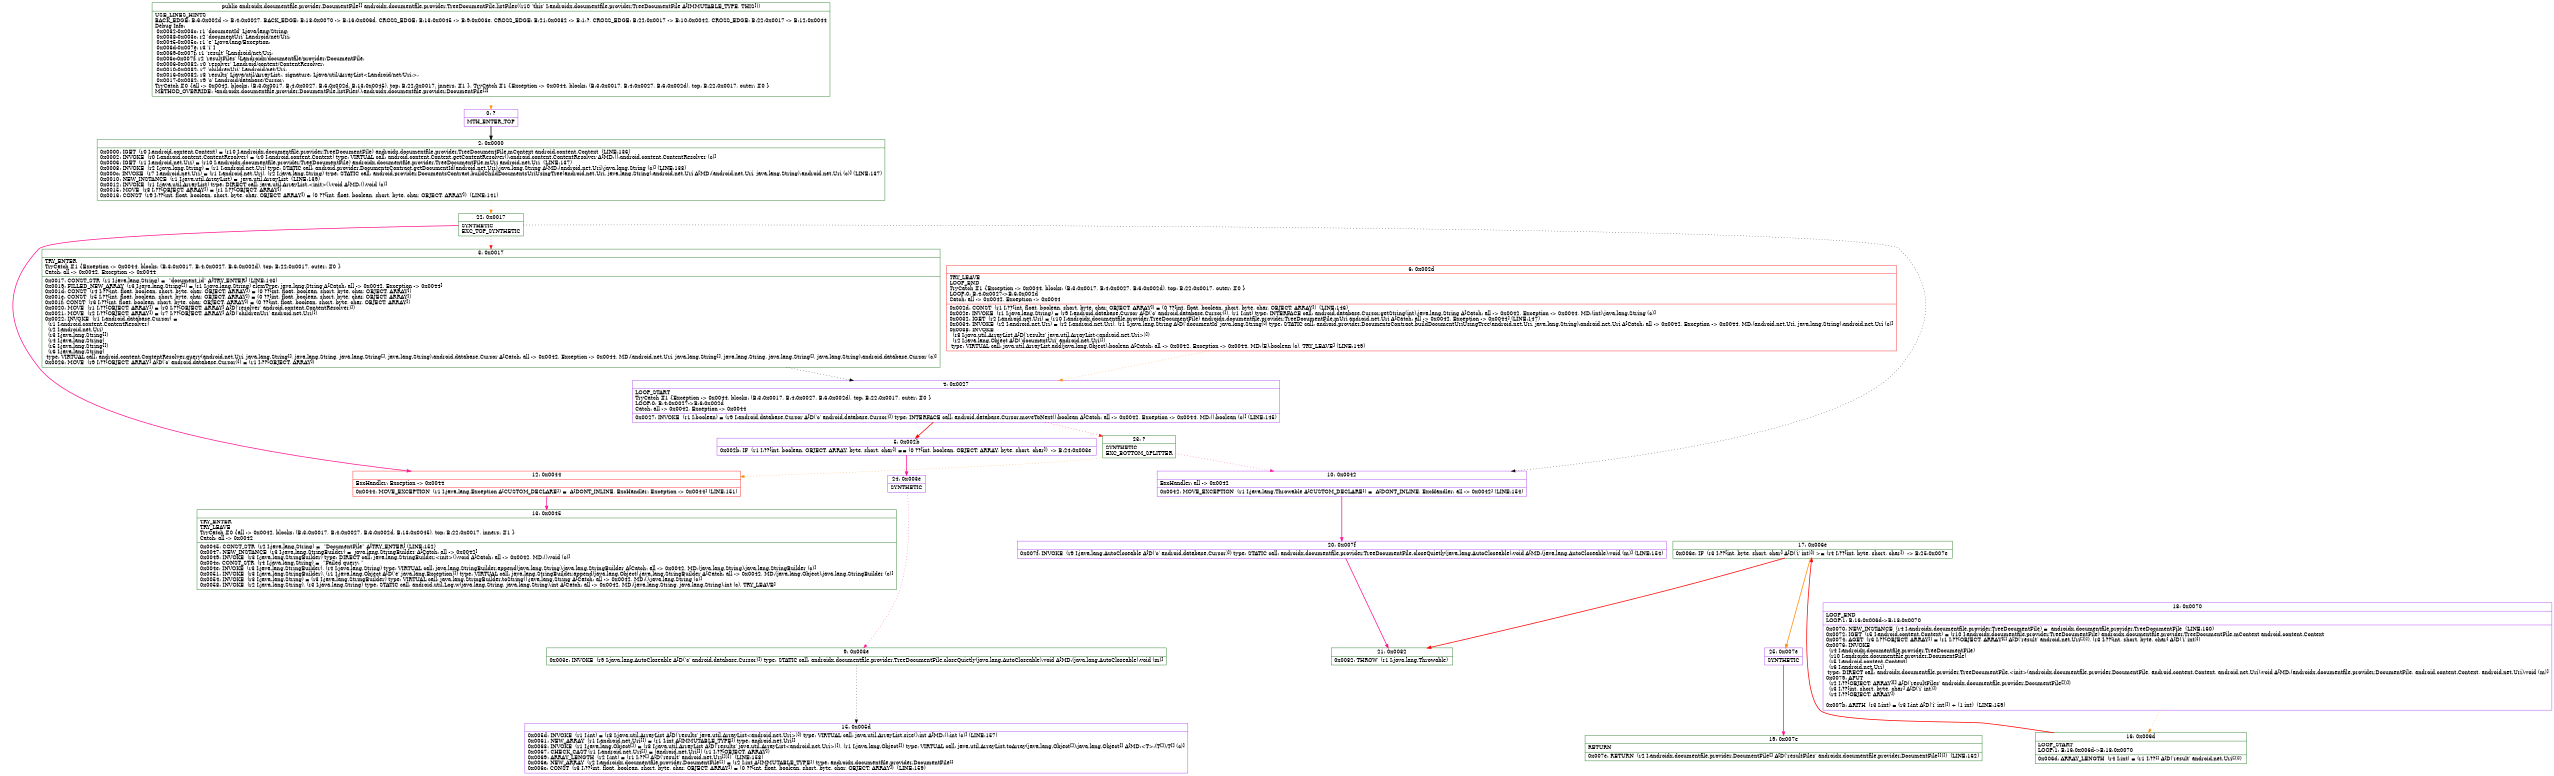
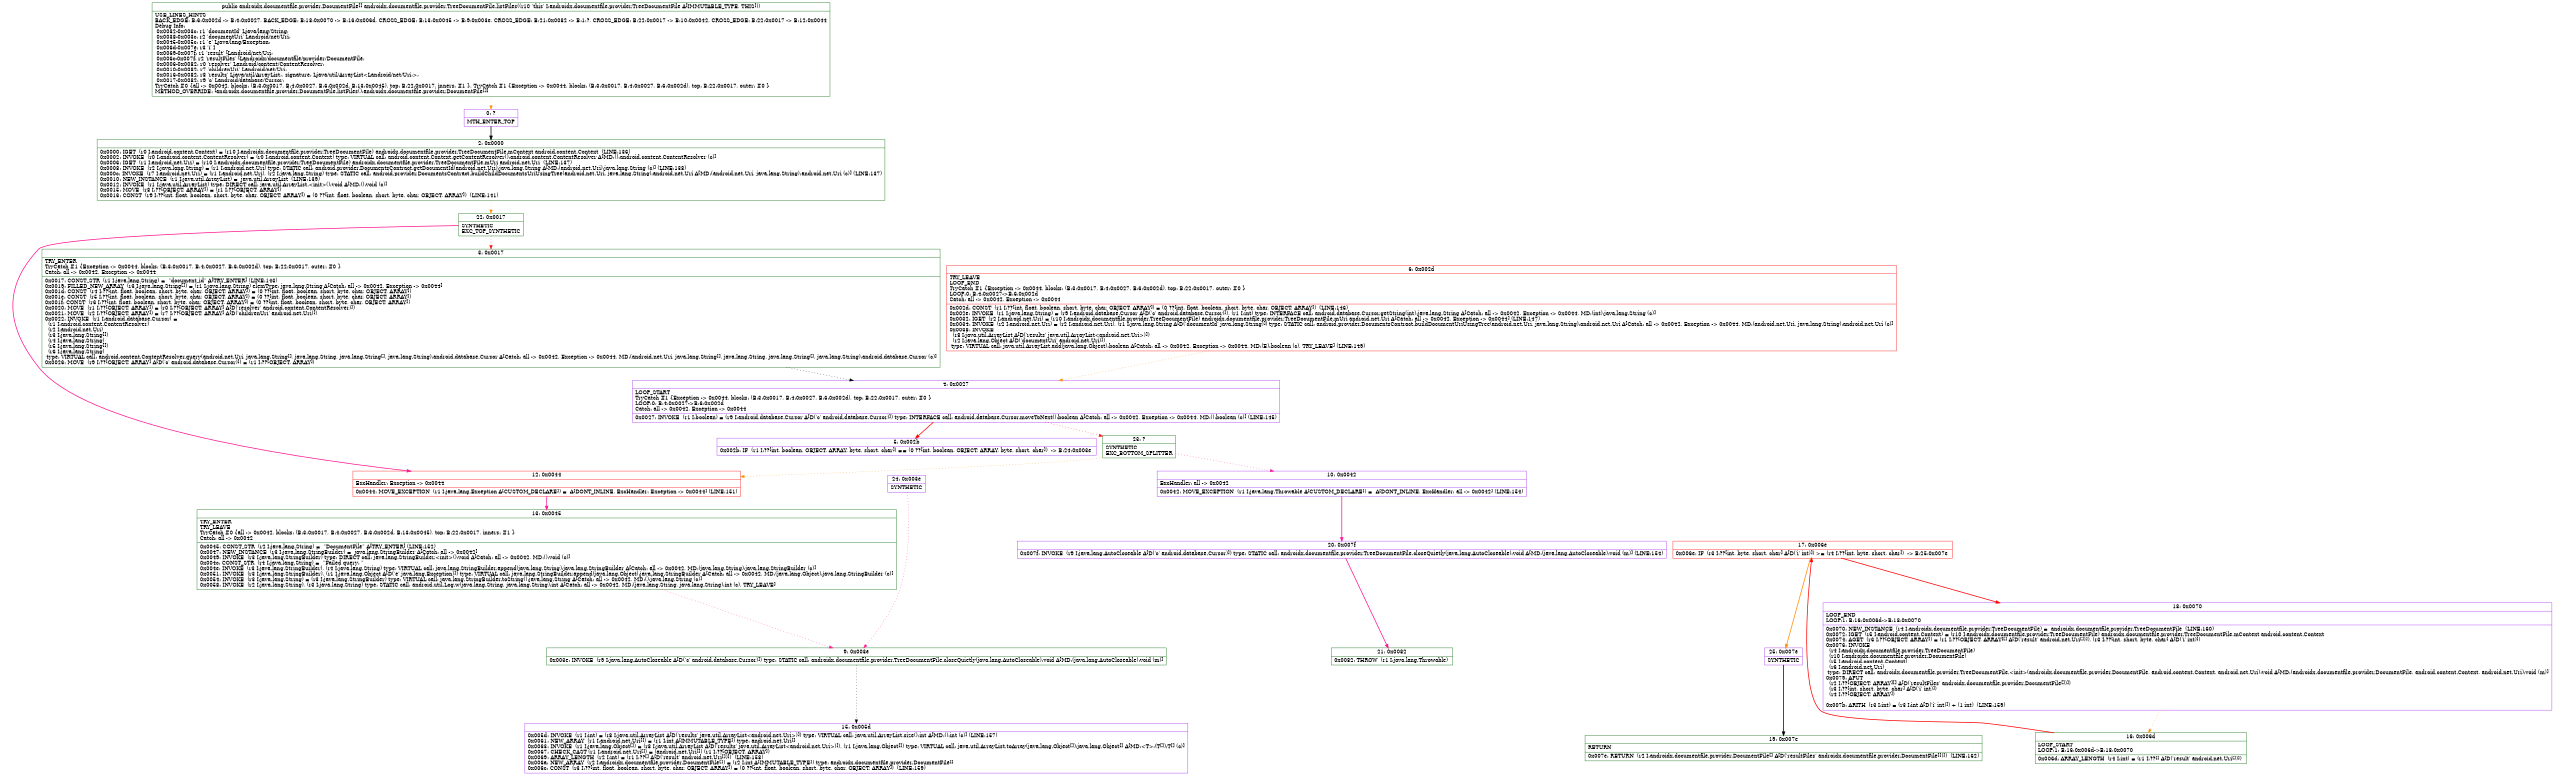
edge "22: 0x0017" -> "10: 0x0042": removed
edge "5: 0x002b" -> "24: 0x003e": removed
node "17: 0x006e": color darkgreen -> red
edge "17: 0x006e" -> "21: 0x0082": now "17: 0x006e" -> "18: 0x0070"
edge "13: 0x0045" -> "9: 0x003e": added
edge "25: 0x007e" -> "19: 0x007e": color deeppink -> black
